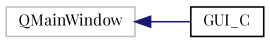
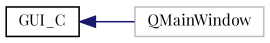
edge "GUI_C" -> "QMainWindow": reversed
